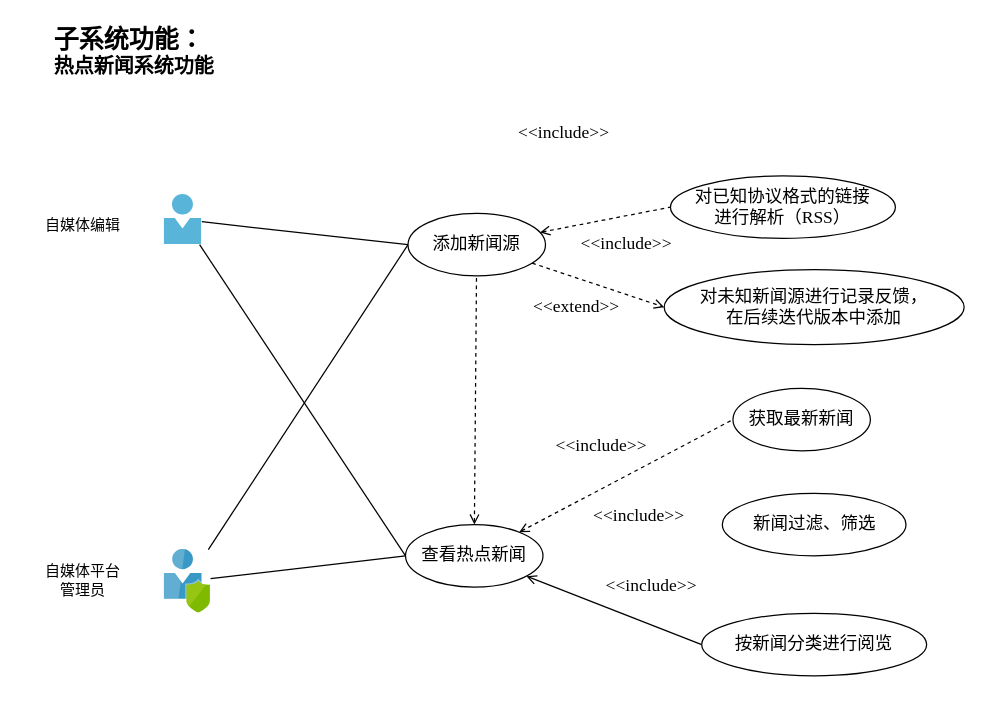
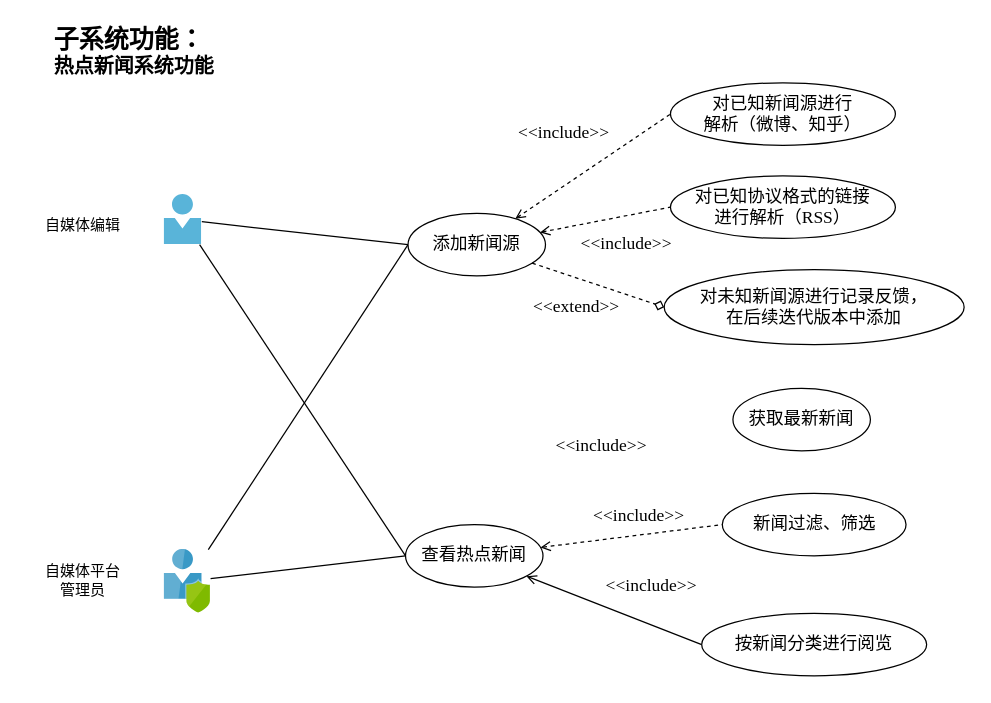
node "对已知新闻源进行 解析（微博、知乎）": added
edge "对已知新闻源进行 解析（微博、知乎）" -> "添加新闻源": added
edge "添加新闻源" -> "对未知新闻源进行记录反馈， 在后续迭代版本中添加": arrowhead open -> diamond
edge "添加新闻源" -> "查看热点新闻": now "新闻过滤、筛选" -> "查看热点新闻"
edge "获取最新新闻" -> "查看热点新闻": removed
